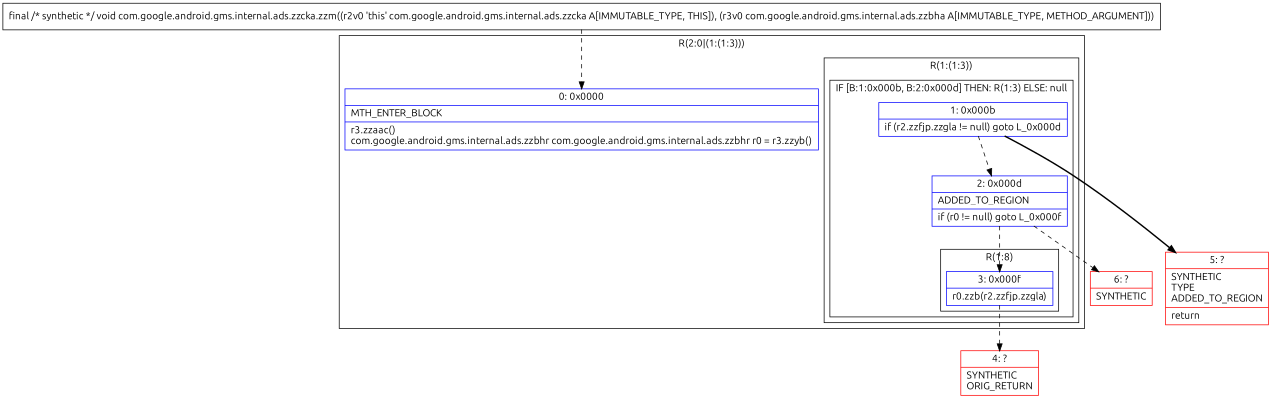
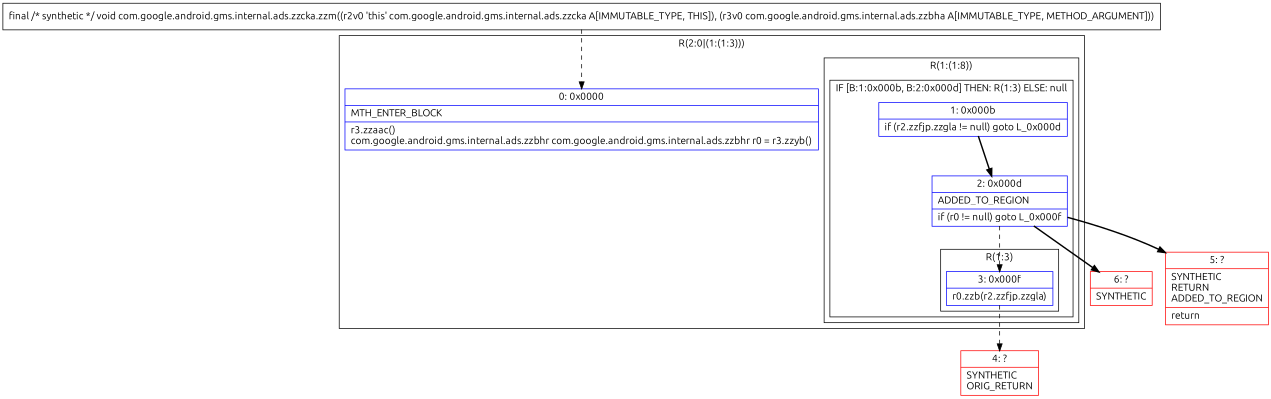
cluster "R(1:(1:3))": label "R(1:(1:3))" -> "R(1:(1:8))"
edge "1: 0x000b" -> "2: 0x000d": style dashed -> bold
edge "1: 0x000b" -> "5: ?": now "2: 0x000d" -> "5: ?"
edge "2: 0x000d" -> "6: ?": style dashed -> bold
cluster "R(1:8)": label "R(1:8)" -> "R(1:3)"
node "5: ?": text "TYPE" -> "RETURN"
